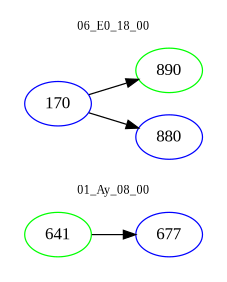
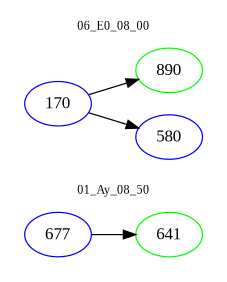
cluster "06_E0_18_00": label "06_E0_18_00" -> "06_E0_08_00"
node "880": label "880" -> "580"
cluster "01_Ay_08_00": label "01_Ay_08_00" -> "01_Ay_08_50"
edge "641" -> "677": reversed
